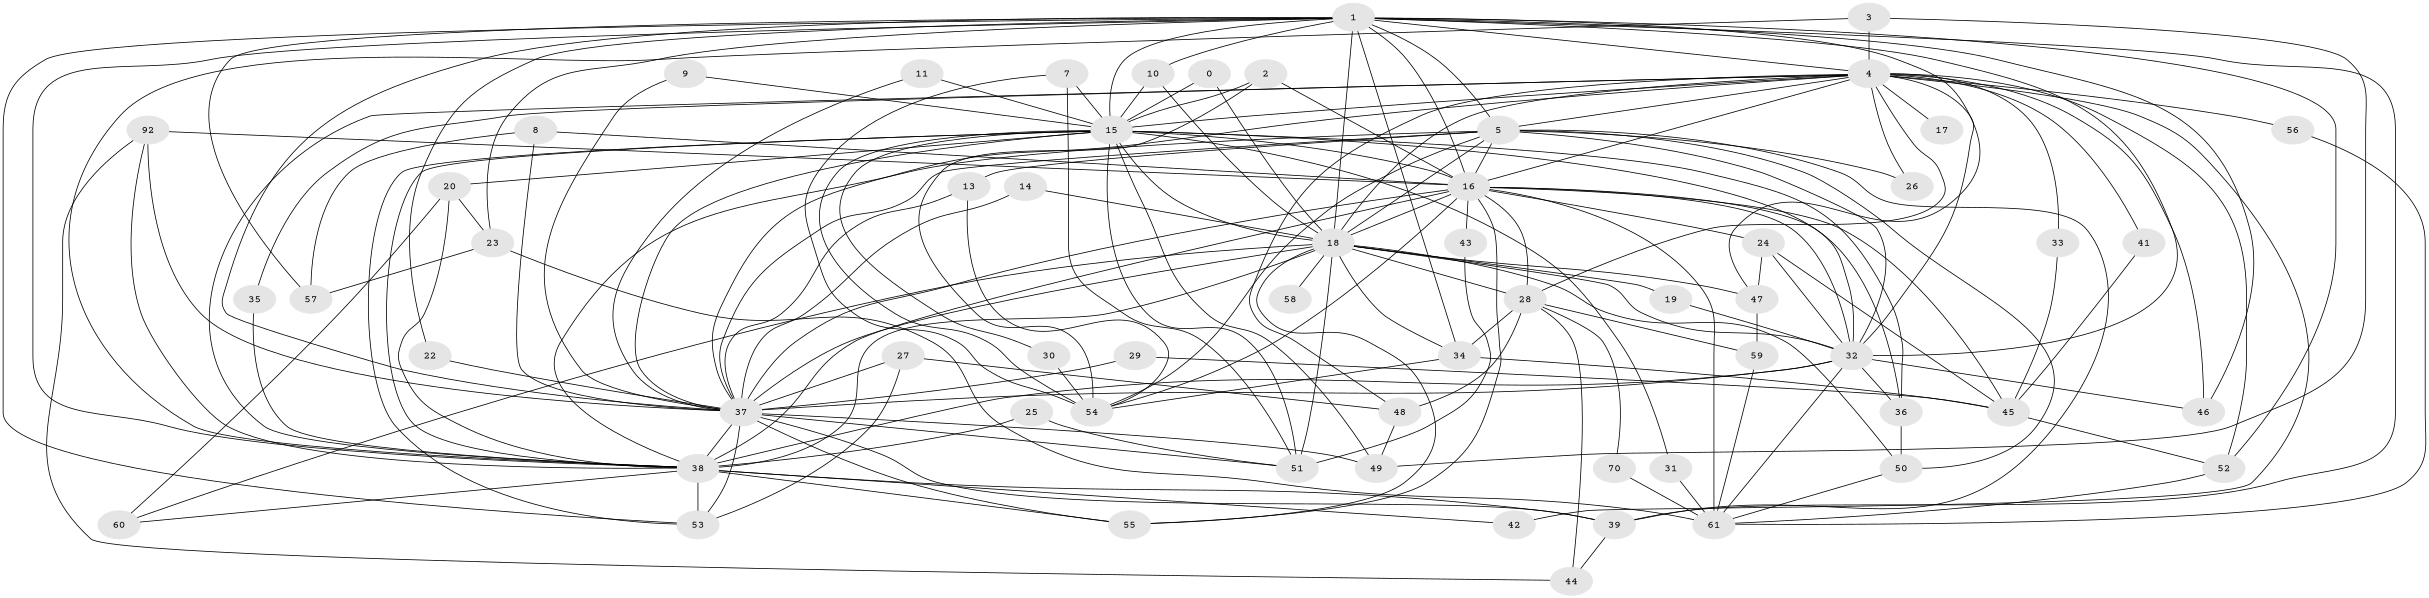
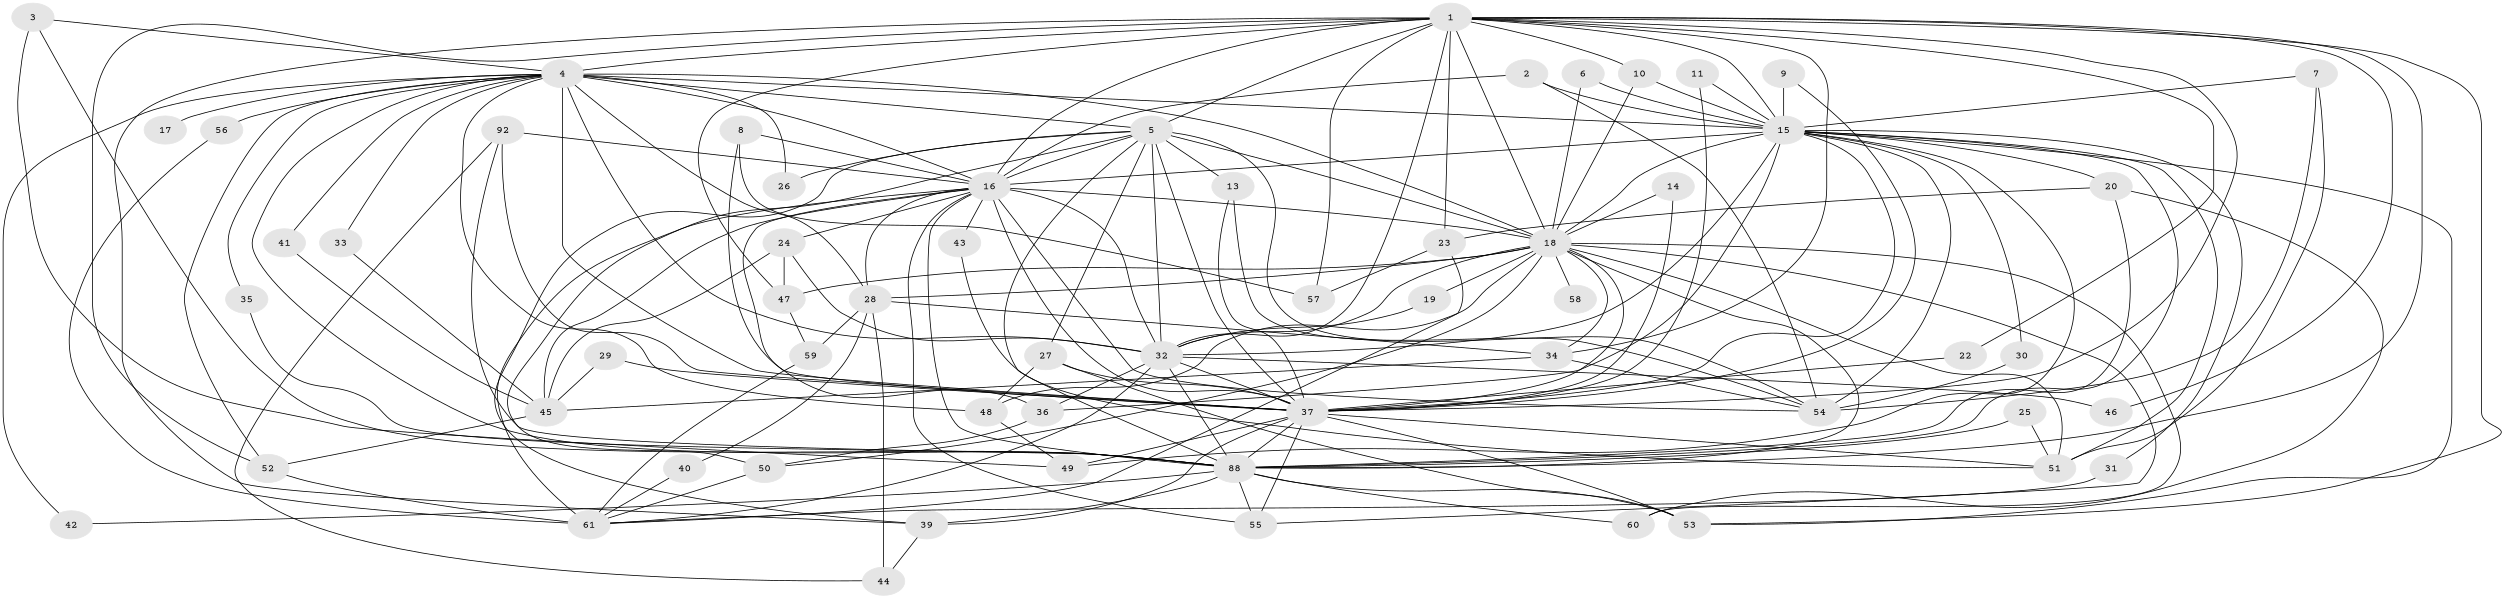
node "0": label "0" -> "6"
edge "4" -- "46": removed
edge "5" -- "27": added
edge "28" -- "48": now "18" -- "48"
node "38": label "38" -> "88"
node "70": label "70" -> "40"
